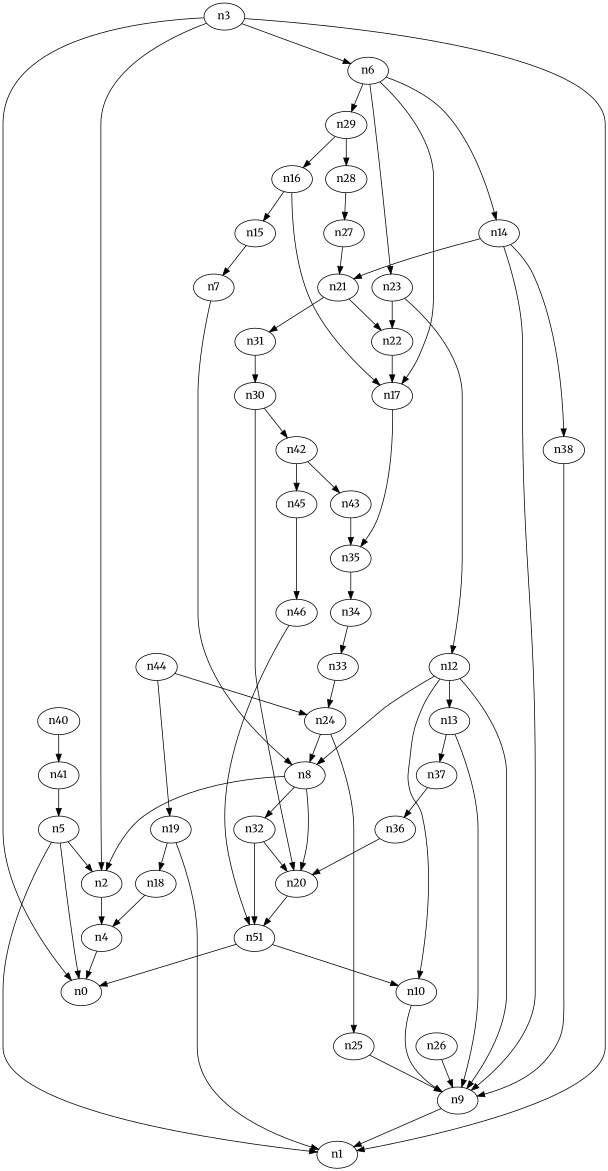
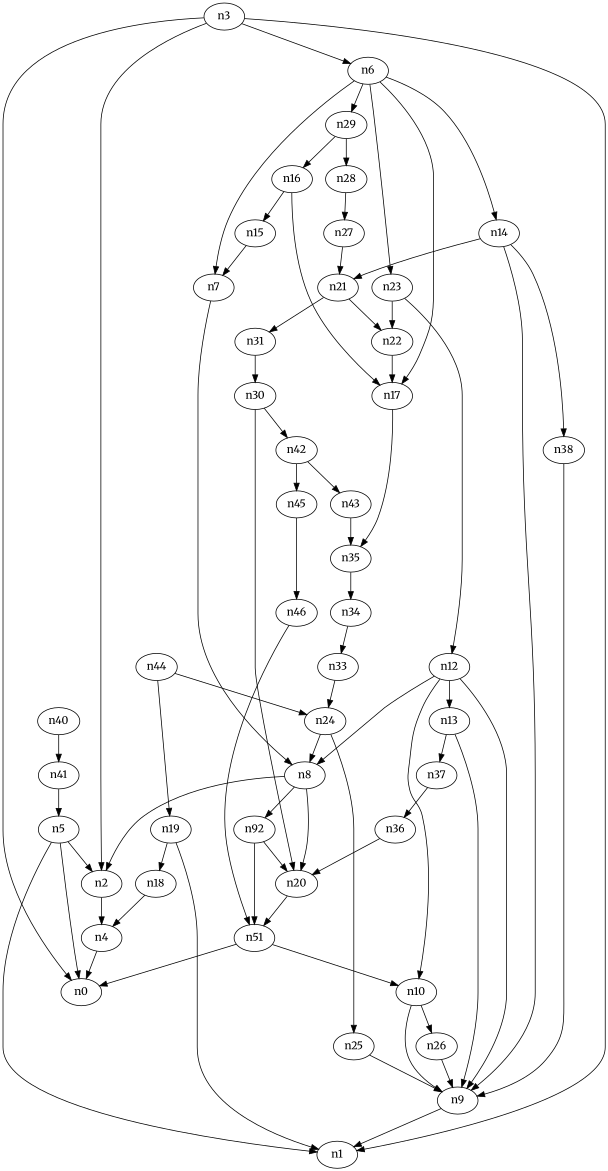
edge "n6" -> "n7": added
node "n32": label "n32" -> "n92"
edge "n10" -> "n26": added
